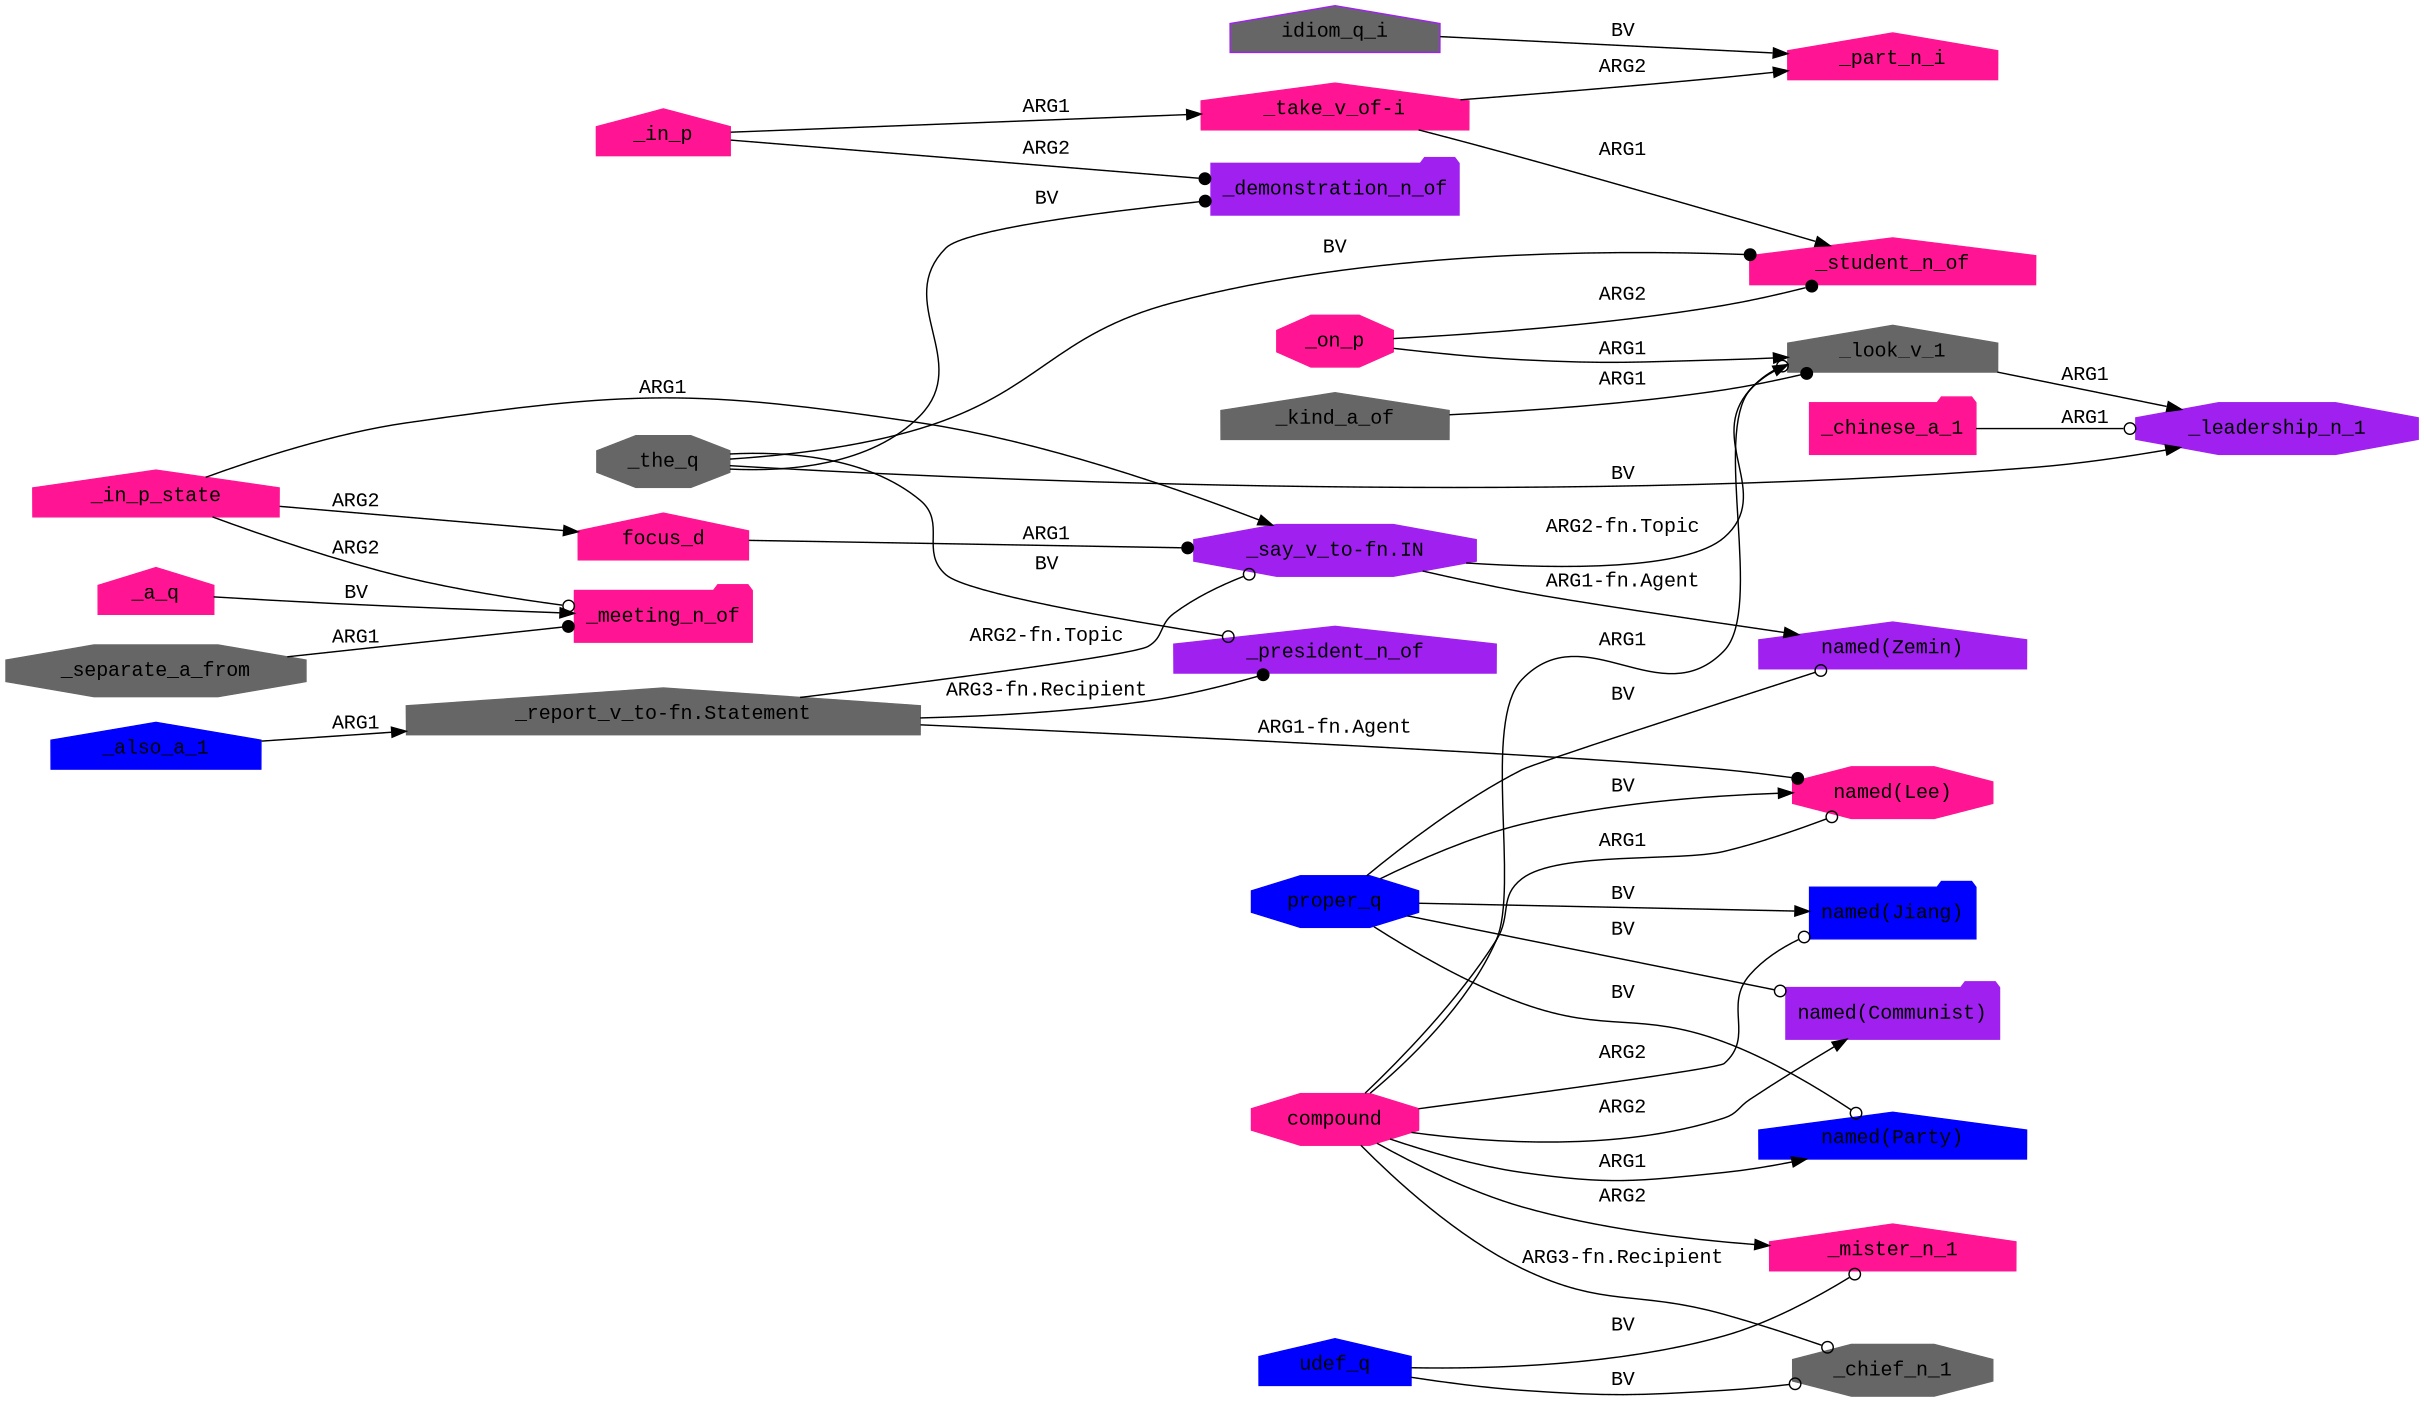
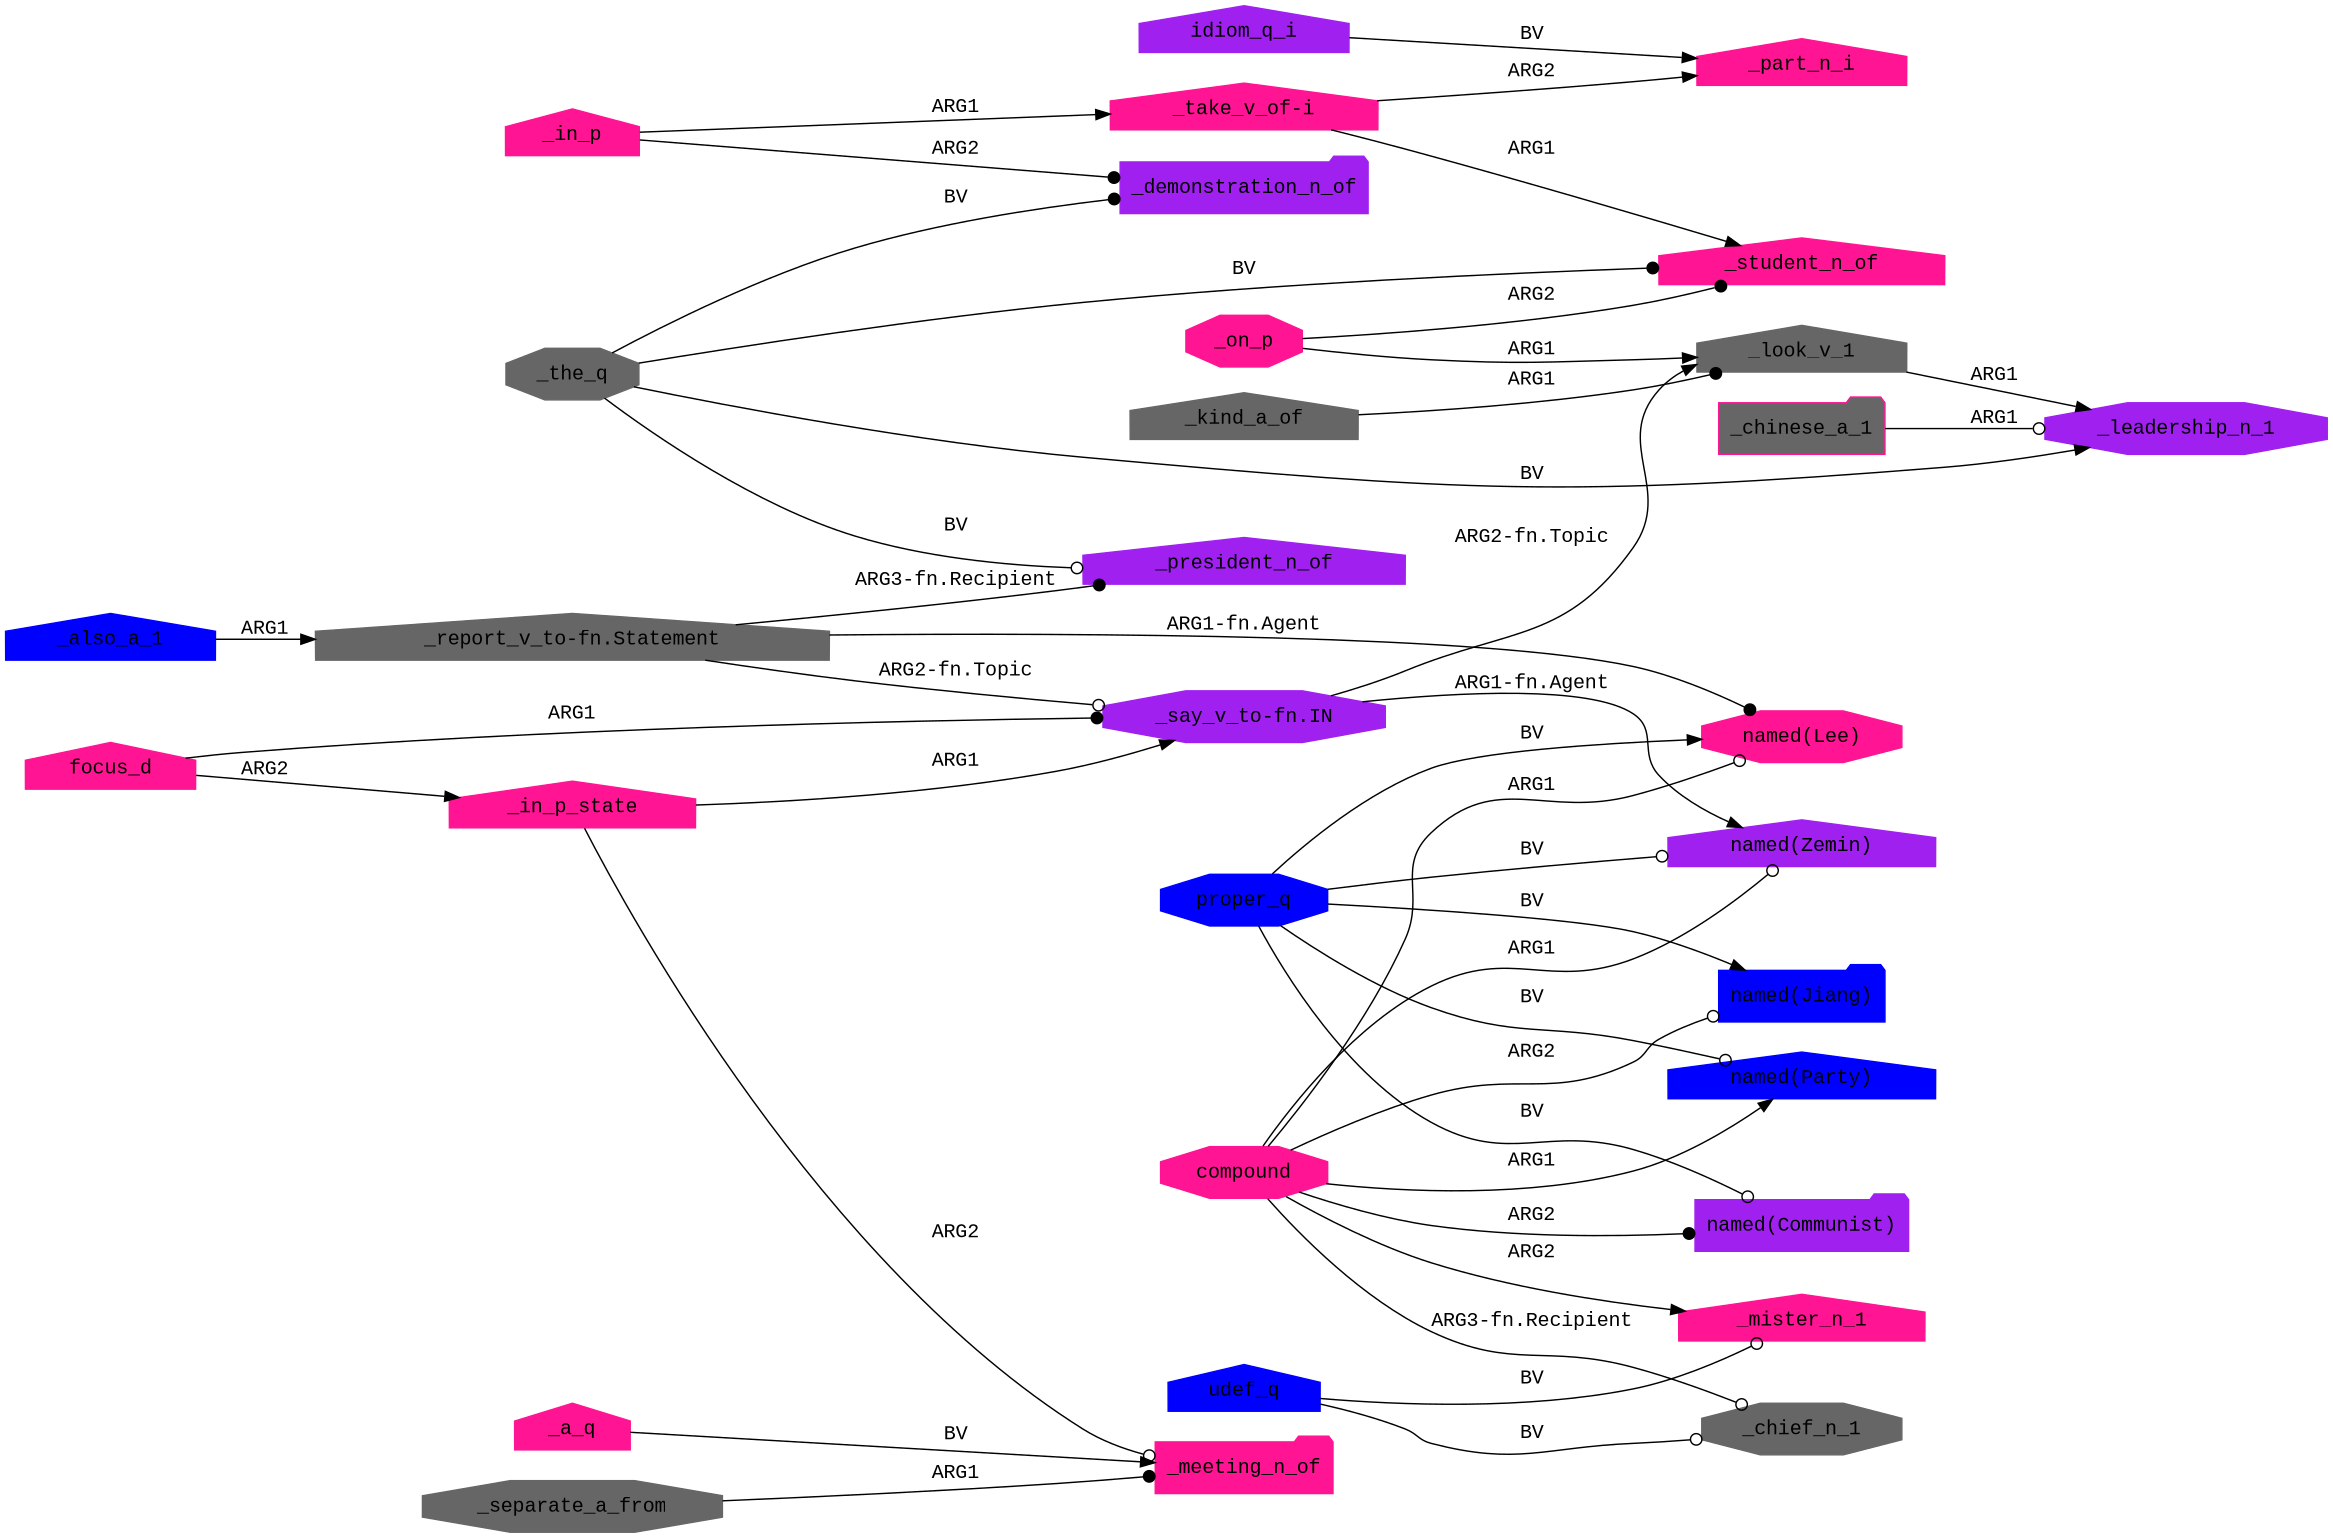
node "idiom_q_i": fillcolor gray40 -> purple
node "_chinese_a_1": fillcolor deeppink -> gray40
edge "_in_p_state" -> "focus_d": reversed
edge "compound" -> "_look_v_1": now "compound" -> "named(Zemin)"
edge "compound" -> "named(Communist)": arrowhead normal -> dot
